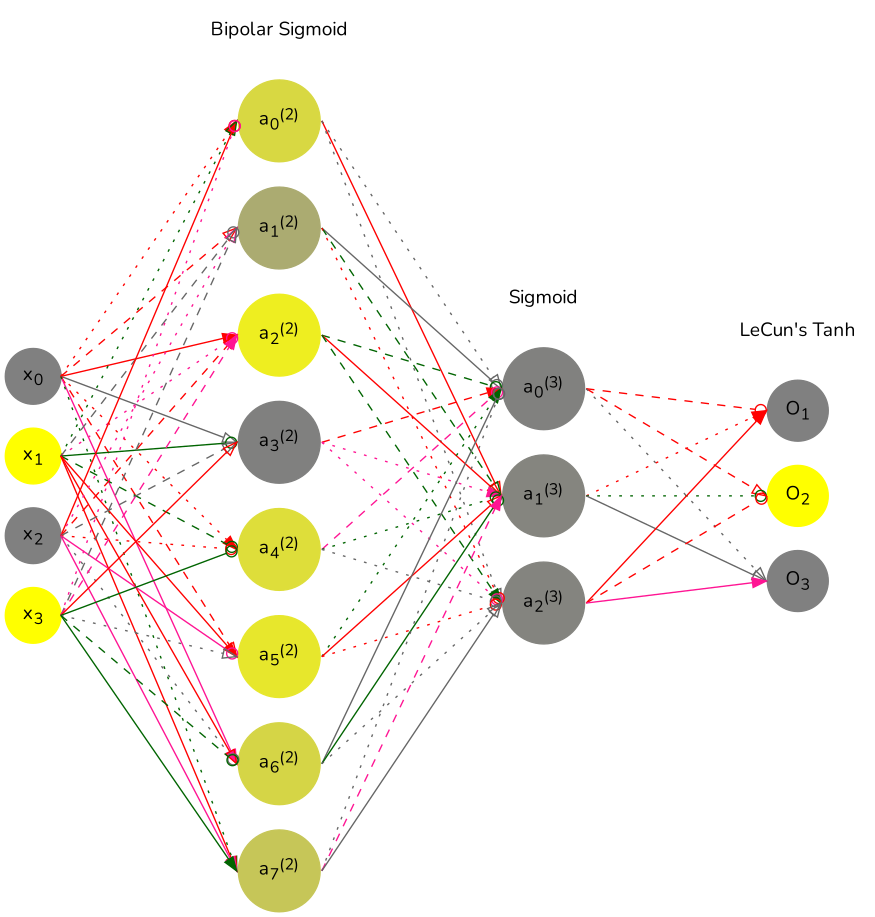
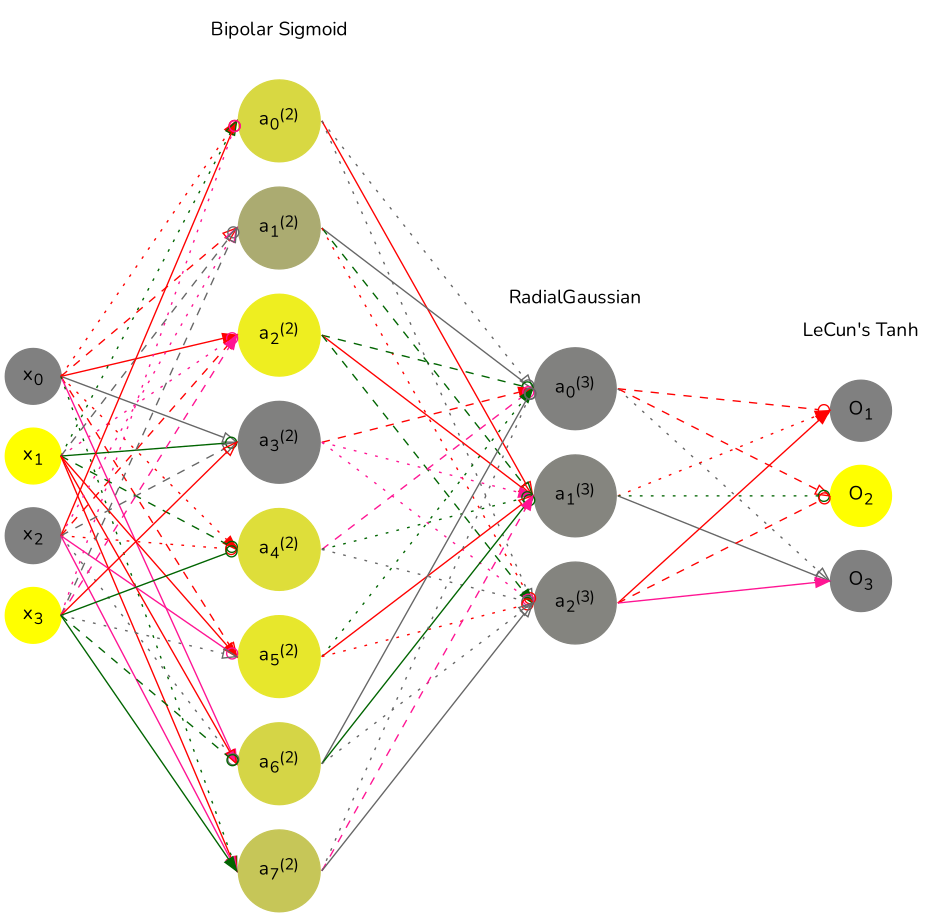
node "Sigmoid": label "Sigmoid" -> "RadialGaussian"
